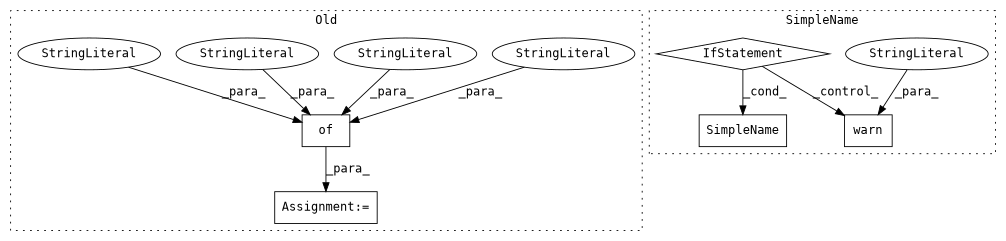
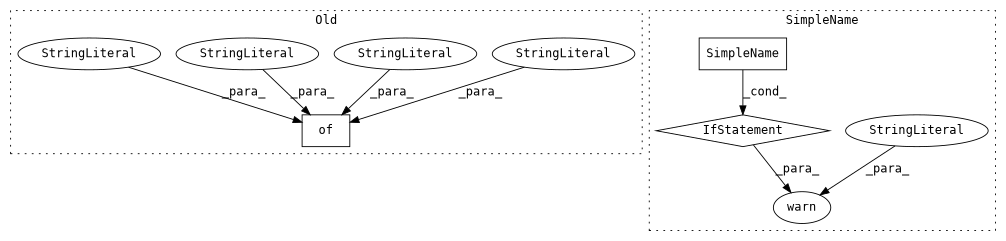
edge "IfStatement" -> "SimpleName": reversed
edge "IfStatement" -> "warn": label "_control_" -> "_para_"
node "warn": shape box -> ellipse
node "Assignment:=": removed
